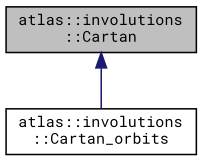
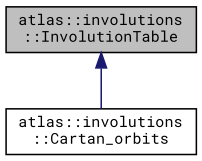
node "atlas::involutions ::Cartan": label "atlas::involutions ::Cartan" -> "atlas::involutions ::InvolutionTable"
